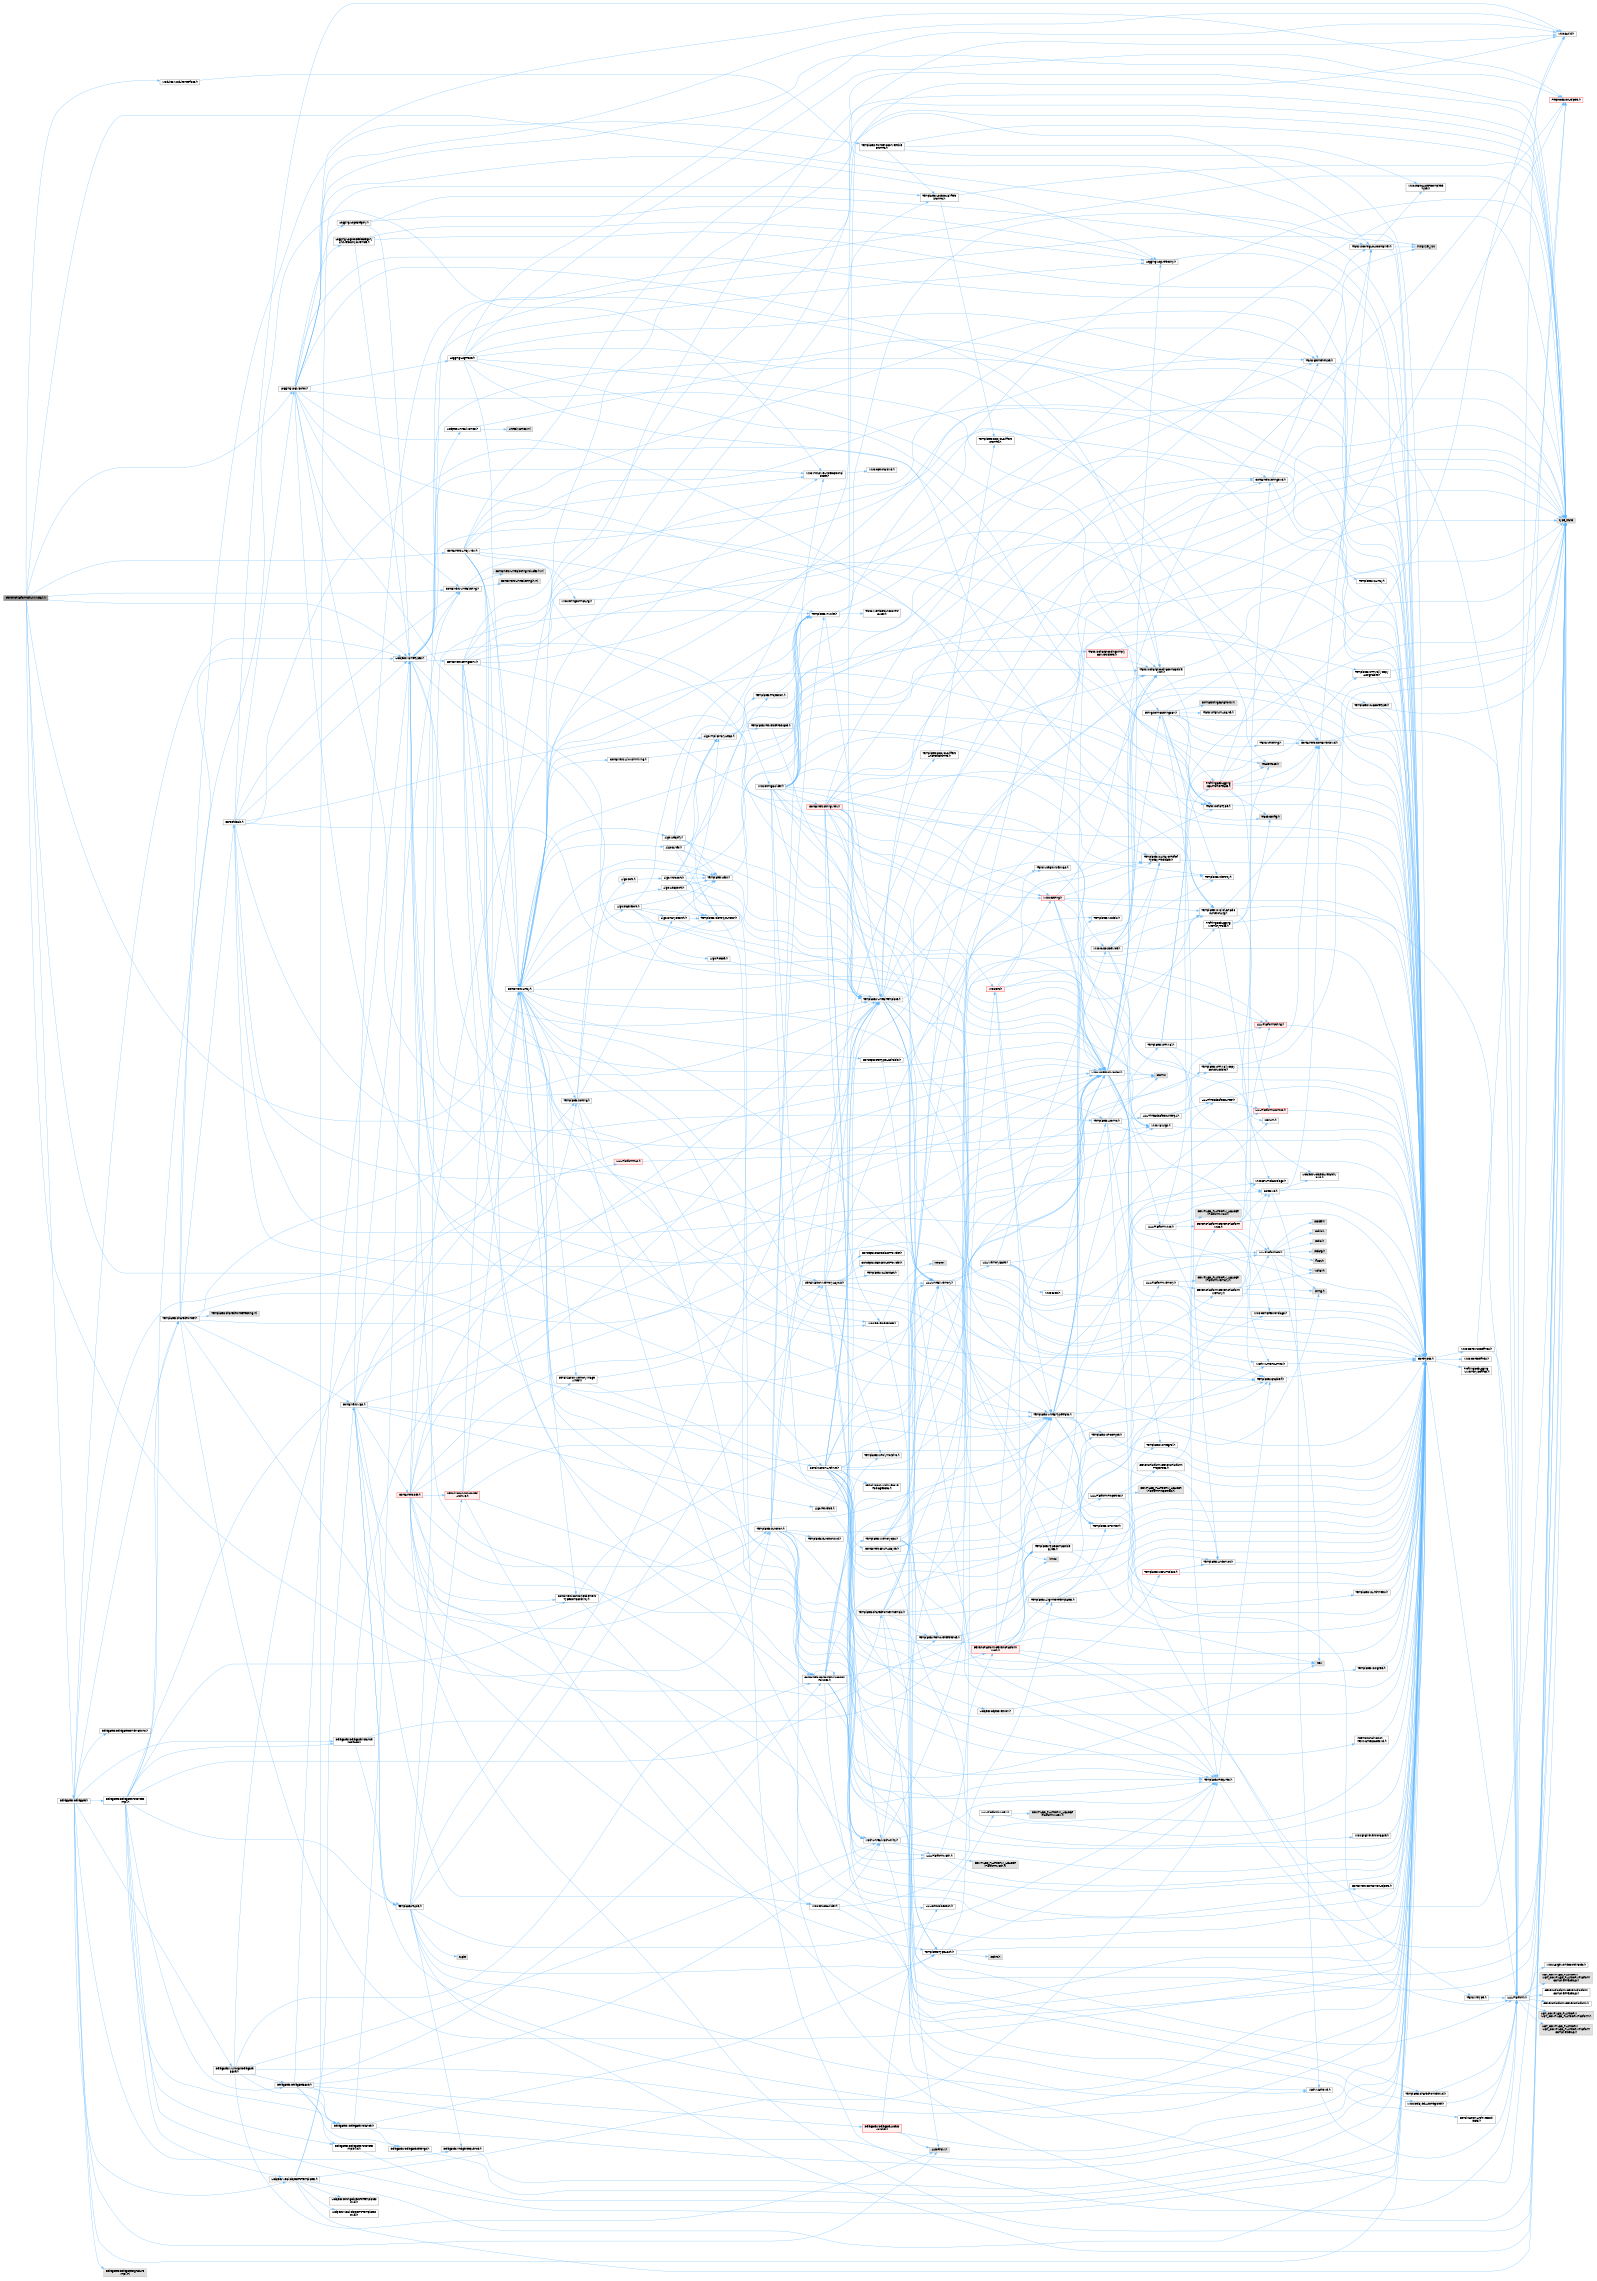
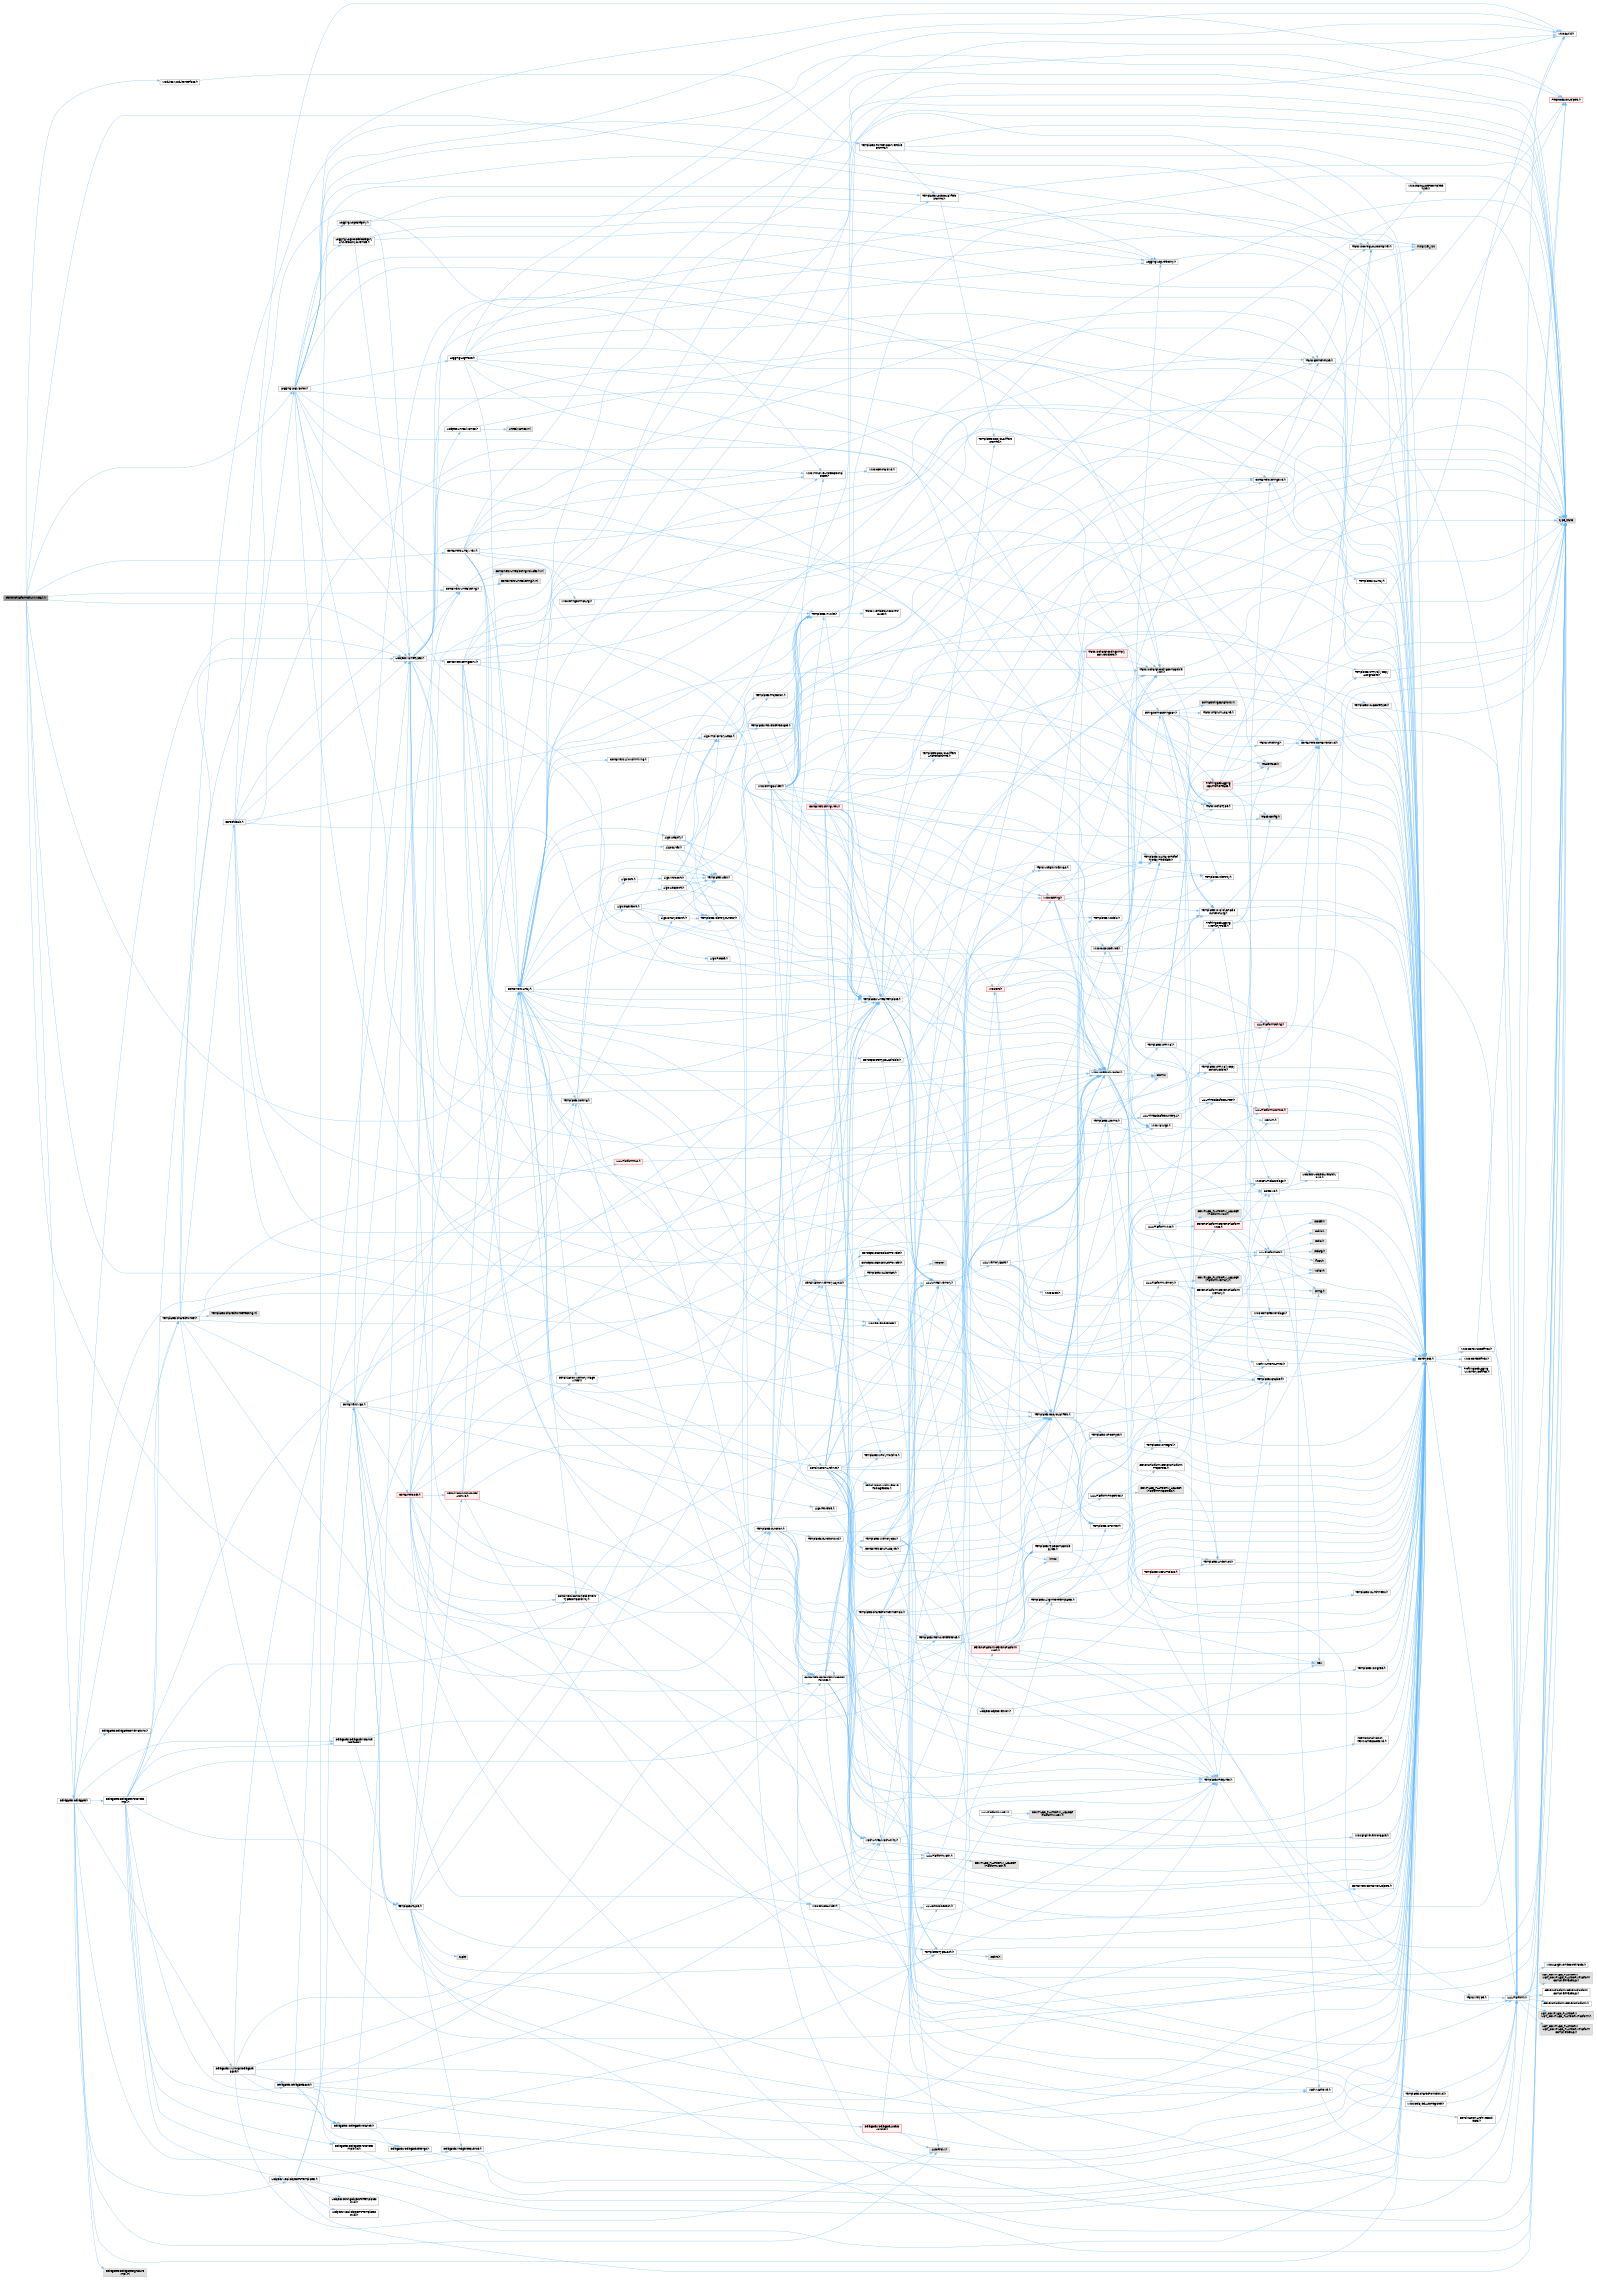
edge "Containers/Array.h" -> "Templates/UnrealTemplate.h": added
edge "CoreGlobals.h" -> "Templates/Atomic.h": removed
node "Templates/UnrealTypeTraits.h": label "Templates/UnrealTypeTraits.h" -> "Templates/CopyQualifiers.h"
edge "Templates/Function.h" -> "GenericPlatform/GenericPlatform Math.h": now "Templates/Function.h" -> "HAL/UnrealMemory.h"
